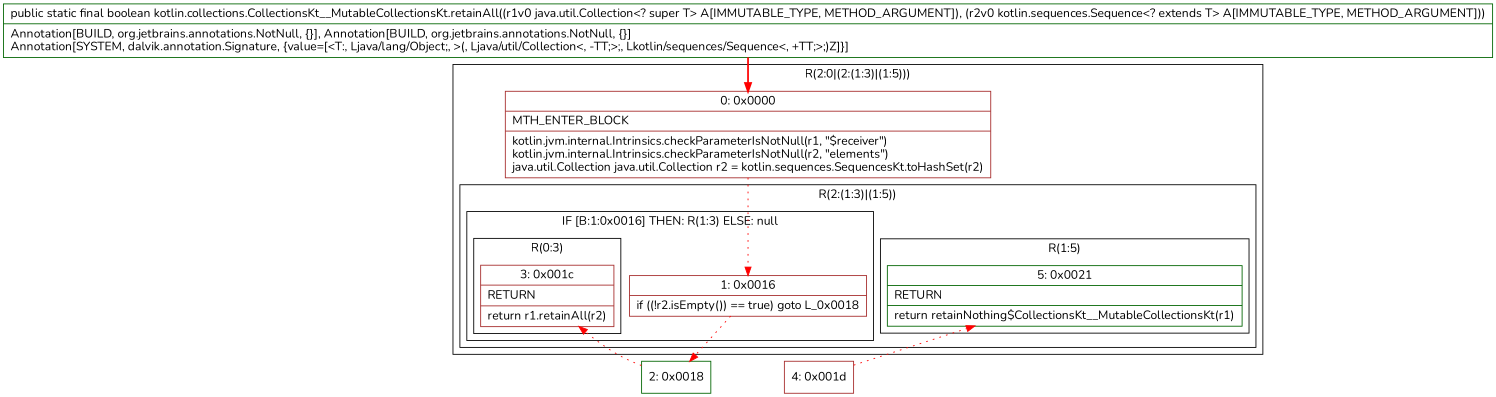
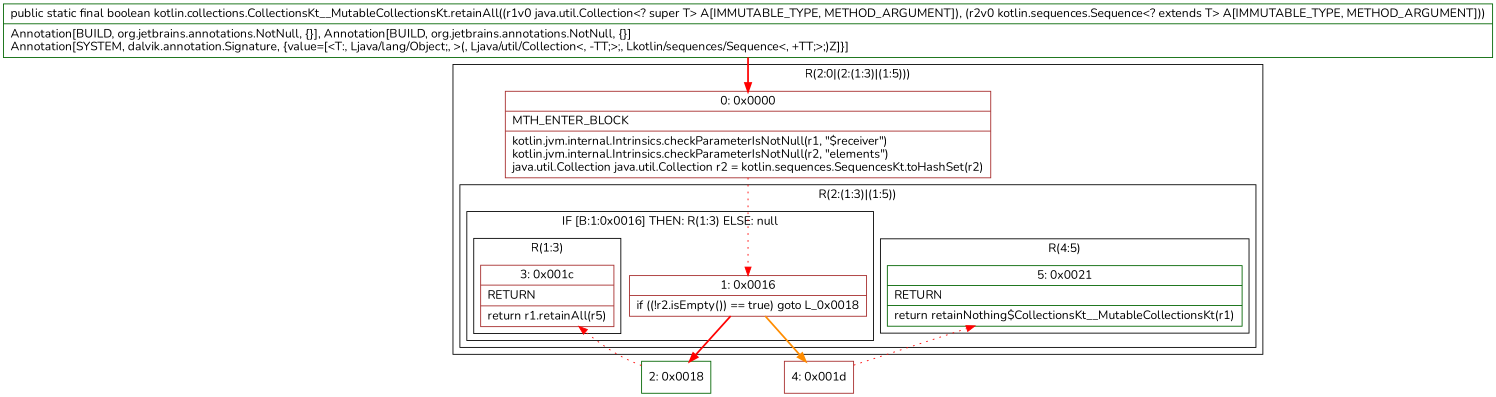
cluster "R(0:3)": label "R(0:3)" -> "R(1:3)"
cluster "R(1:5)": label "R(1:5)" -> "R(4:5)"
node "3: 0x001c": text "return r1.retainAll(r2)" -> "return r1.retainAll(r5)"
edge "1: 0x0016" -> "2: 0x0018": style dotted -> bold
edge "1: 0x0016" -> "4: 0x001d": added
